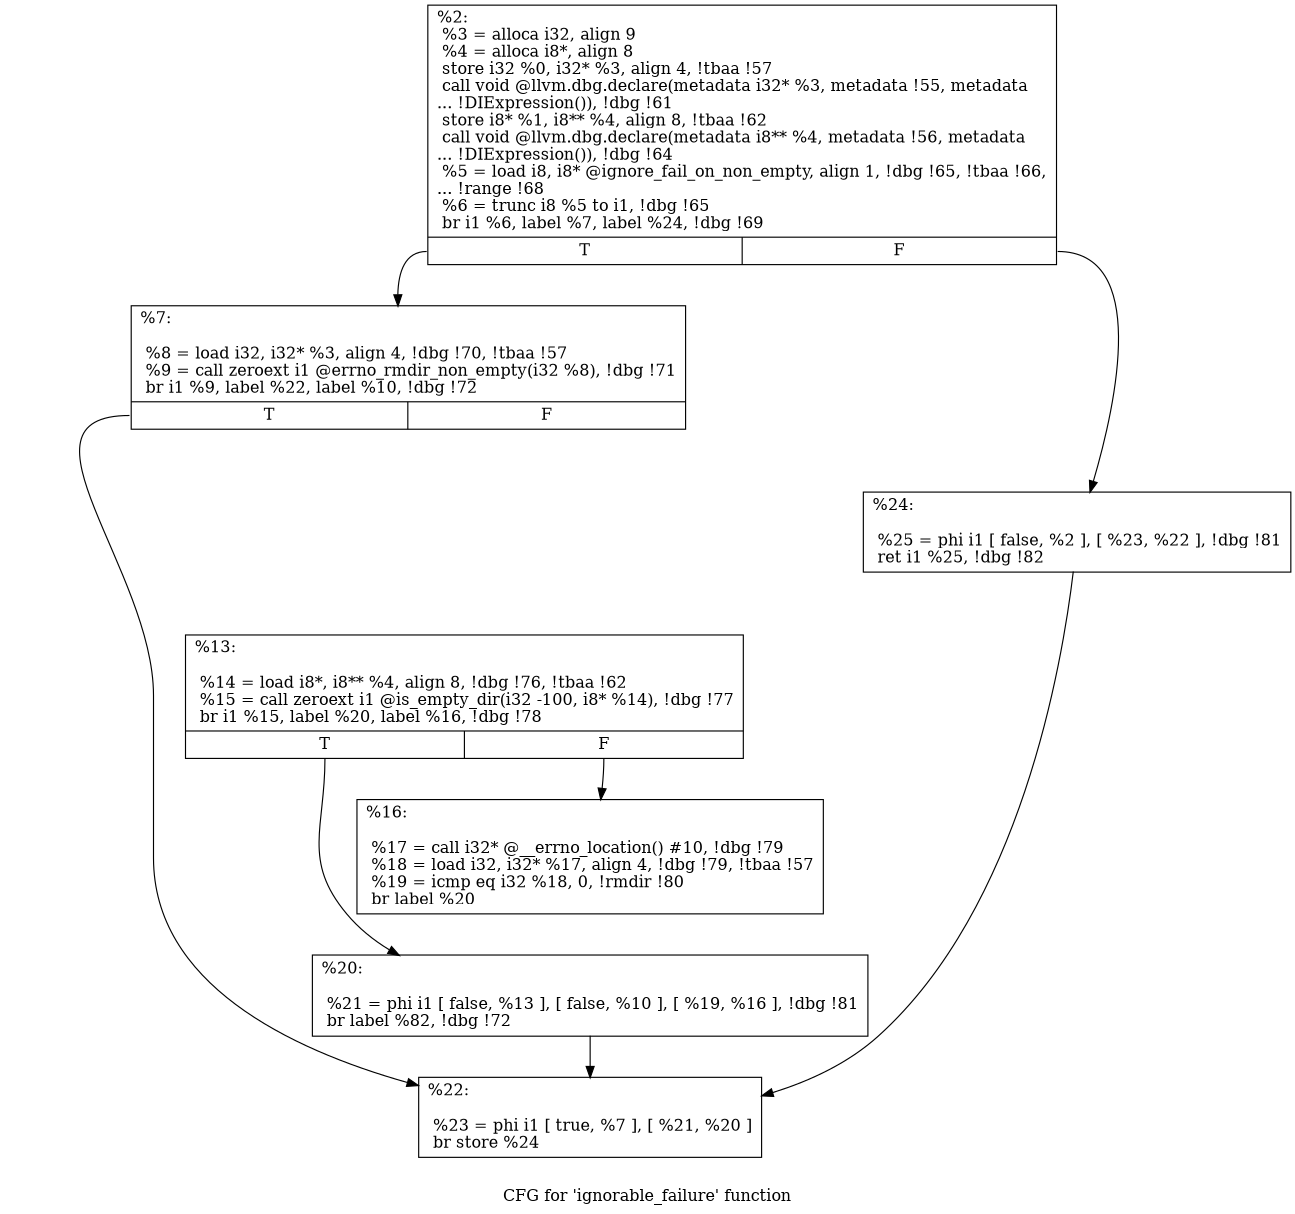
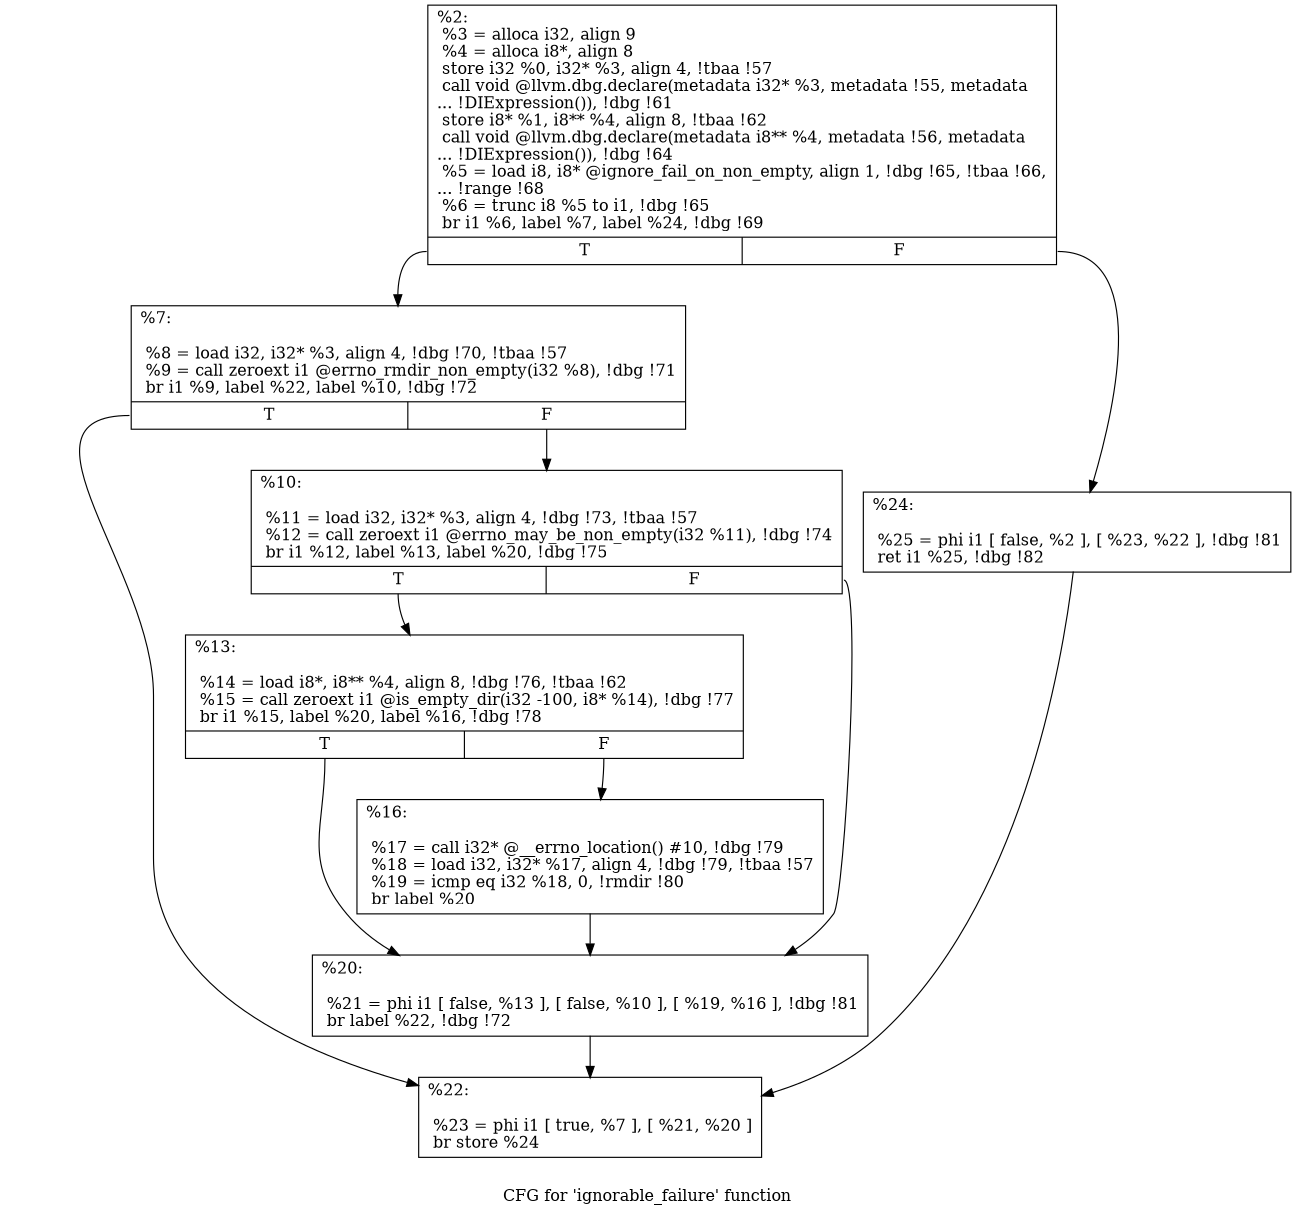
node "%10:": added
edge "%16:" -> "%20:": added
node "%20:": text "br label %82, !dbg !72" -> "br label %22, !dbg !72"
